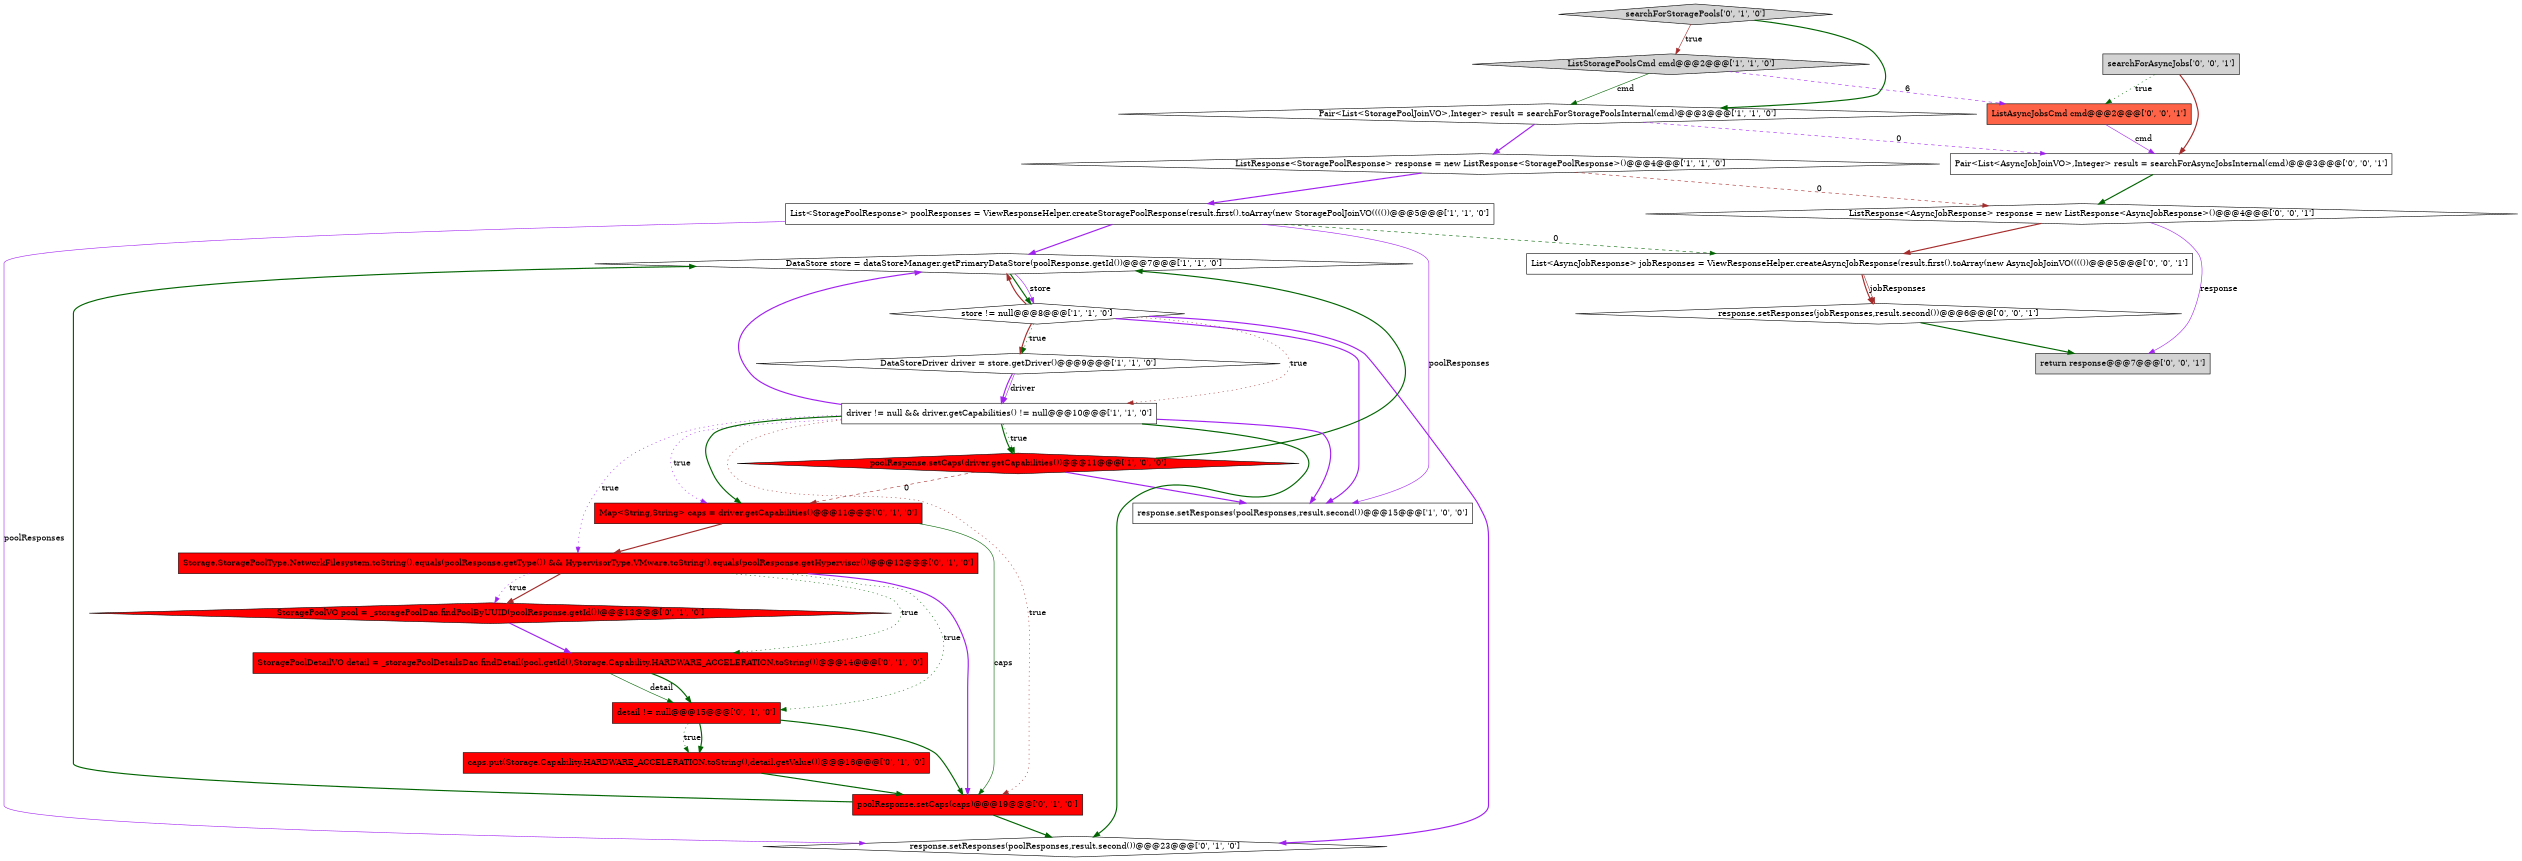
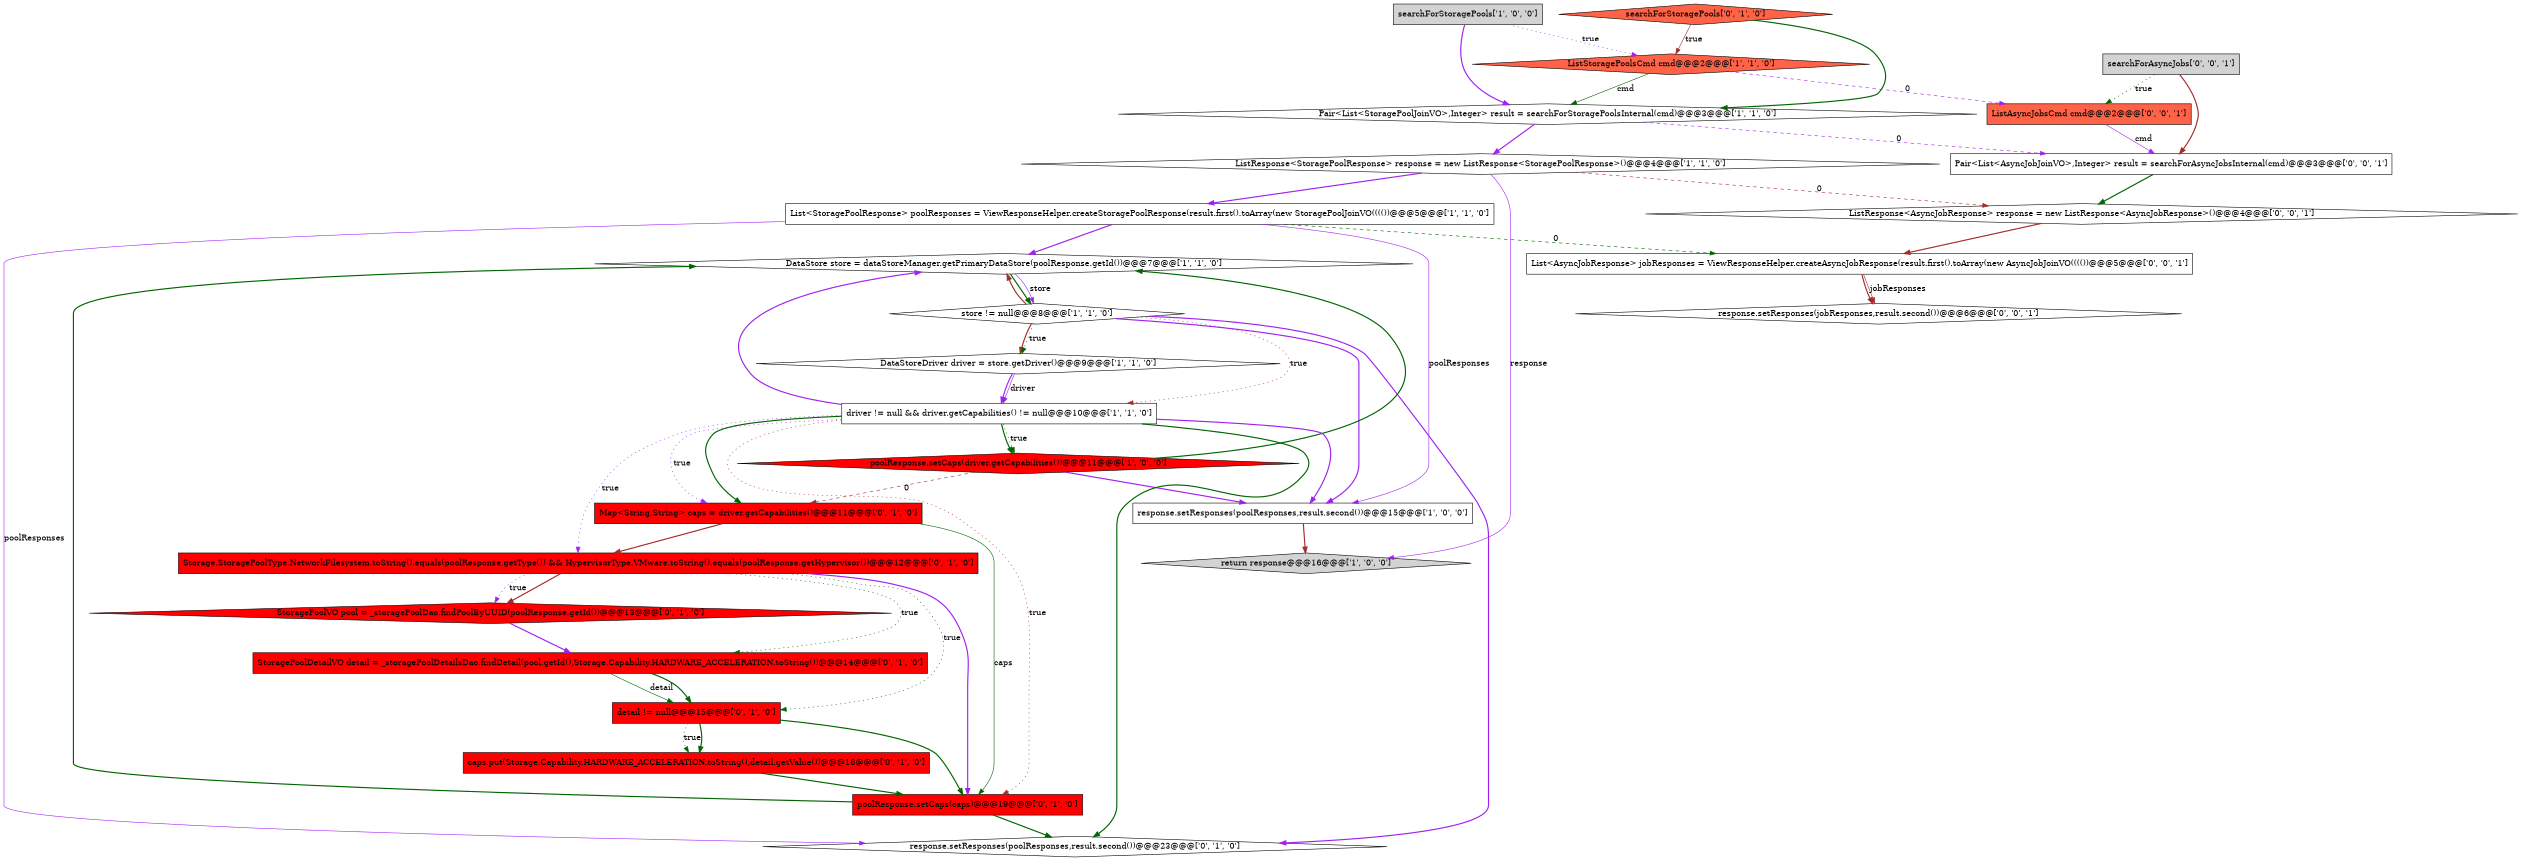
node "searchForStoragePools['1', '0', '0']": added
node "searchForStoragePools['0', '1', '0']": fillcolor lightgray -> tomato
node "ListStoragePoolsCmd cmd@@@2@@@['1', '1', '0']": fillcolor lightgray -> tomato
edge "ListStoragePoolsCmd cmd@@@2@@@['1', '1', '0']" -> "ListAsyncJobsCmd cmd@@@2@@@['0', '0', '1']": label "6" -> "0"
node "return response@@@7@@@['0', '0', '1']": removed
node "return response@@@16@@@['1', '0', '0']": added
